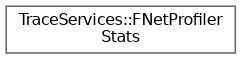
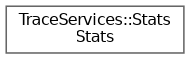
node "TraceServices::FNetProfiler Stats": label "TraceServices::FNetProfiler Stats" -> "TraceServices::Stats Stats"
